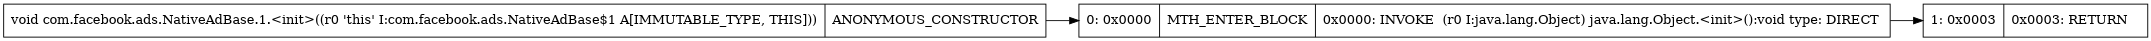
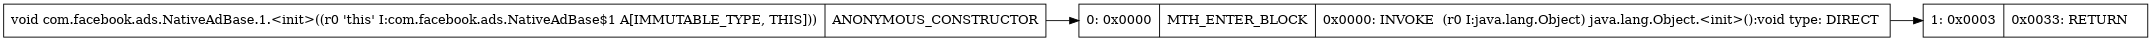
node "1: 0x0003": text "0x0003: RETURN" -> "0x0033: RETURN"
